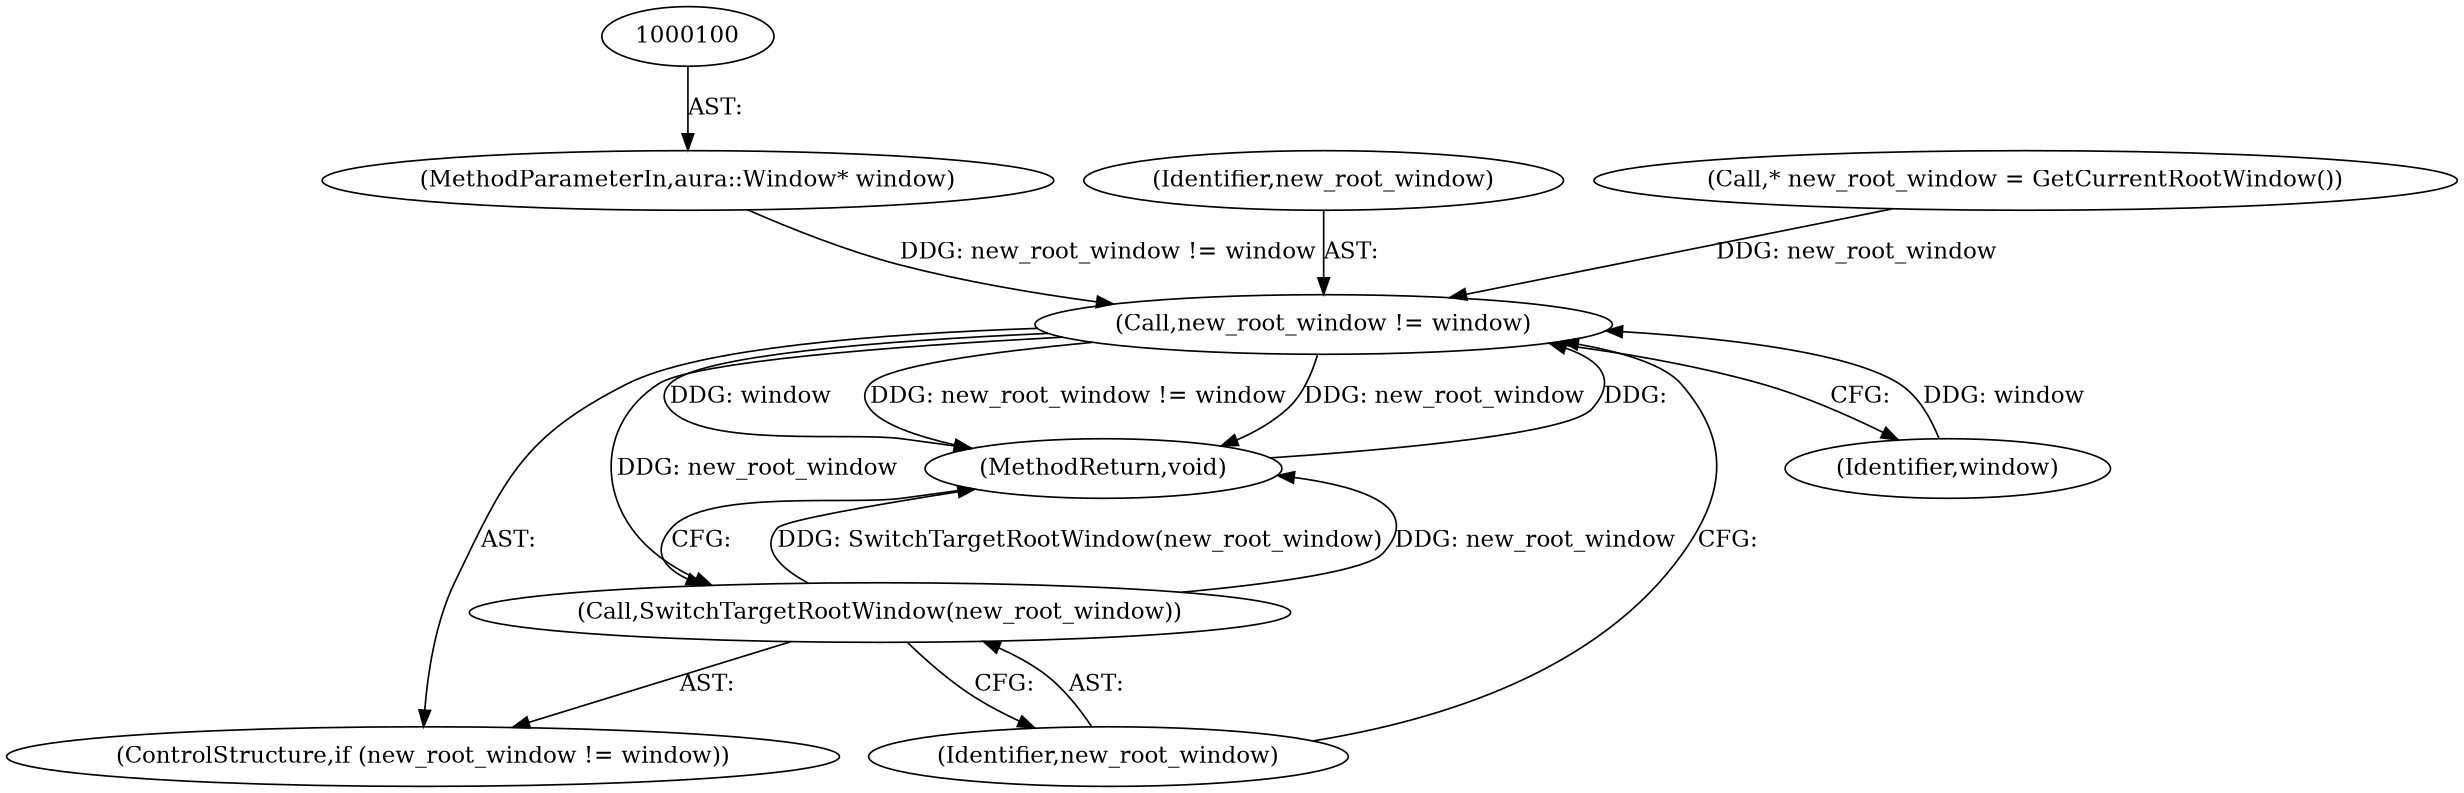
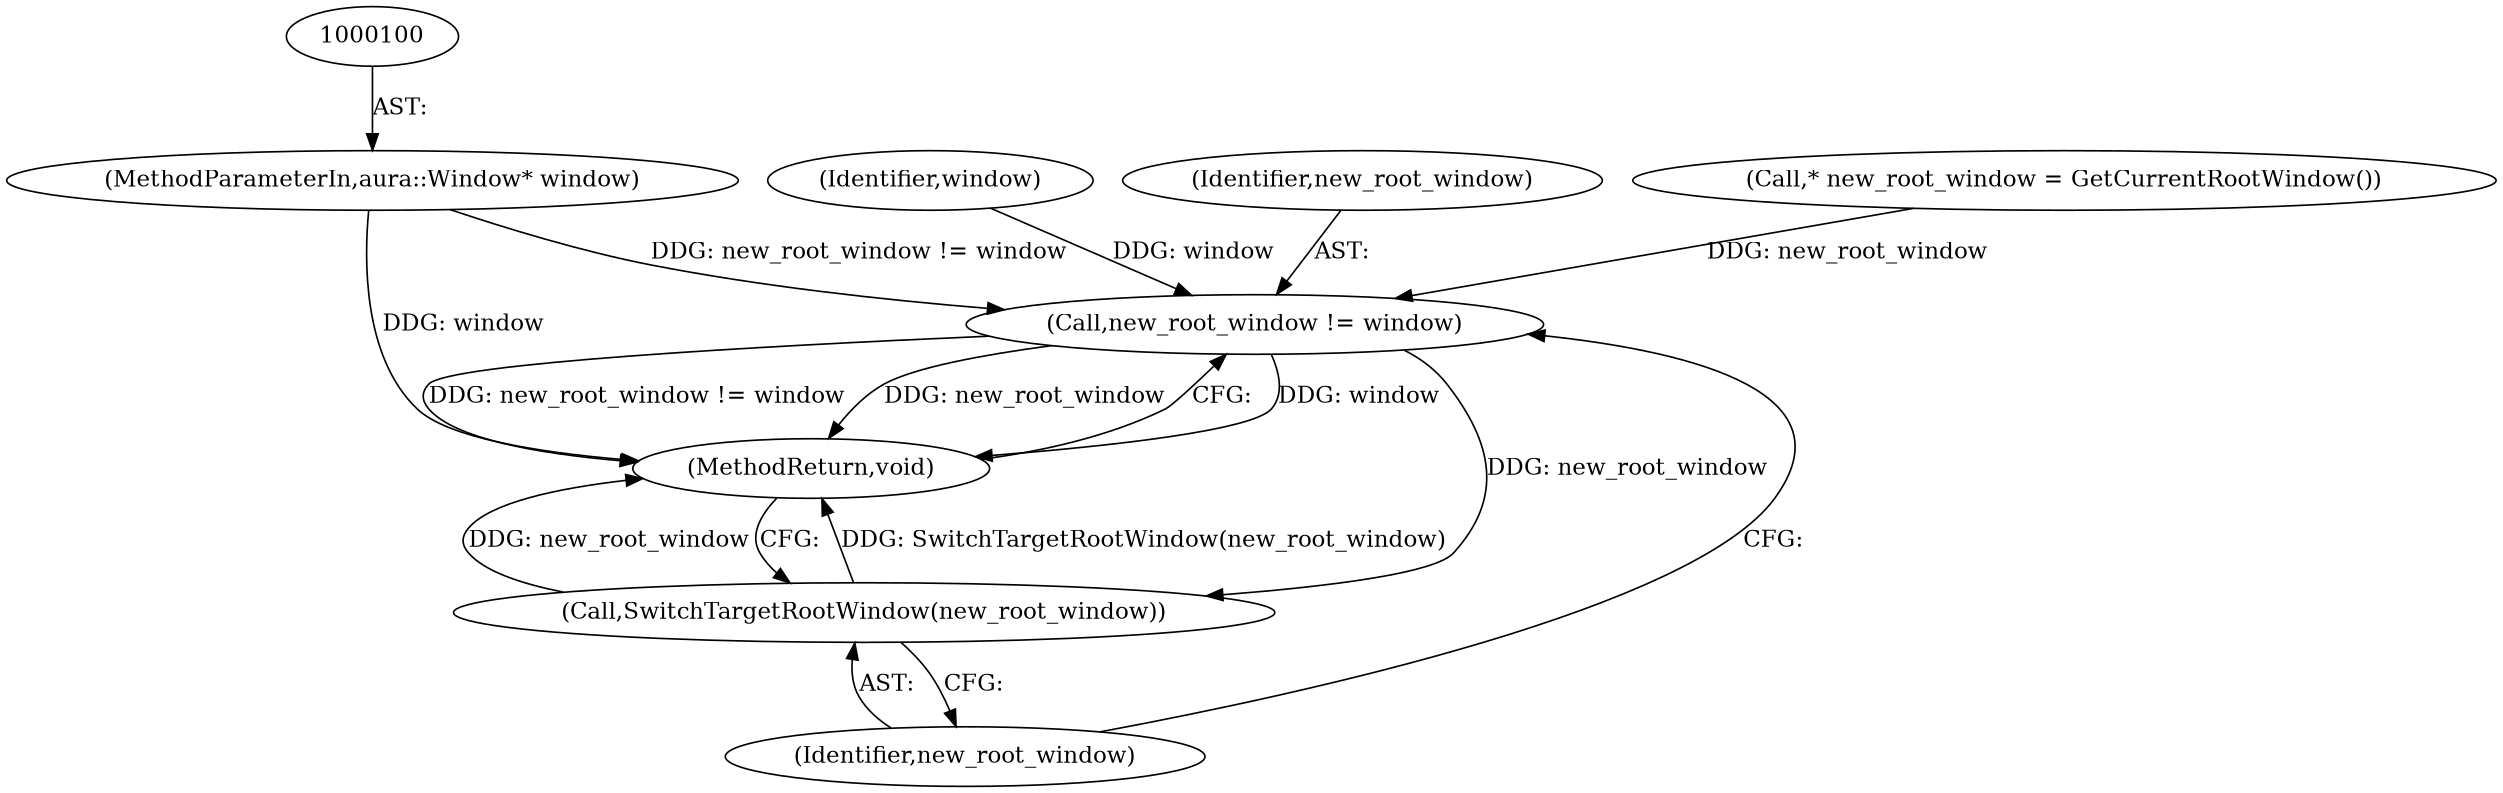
edge "(Call,new_root_window != window)" -> "(Identifier,window)": removed, label "CFG:"
edge "(MethodReturn,void)" -> "(Call,new_root_window != window)": label "DDG: " -> "CFG: "
edge "(MethodParameterIn,aura::Window* window)" -> "(MethodReturn,void)": added, label "DDG: window"
node "(ControlStructure,if (new_root_window != window))": removed
